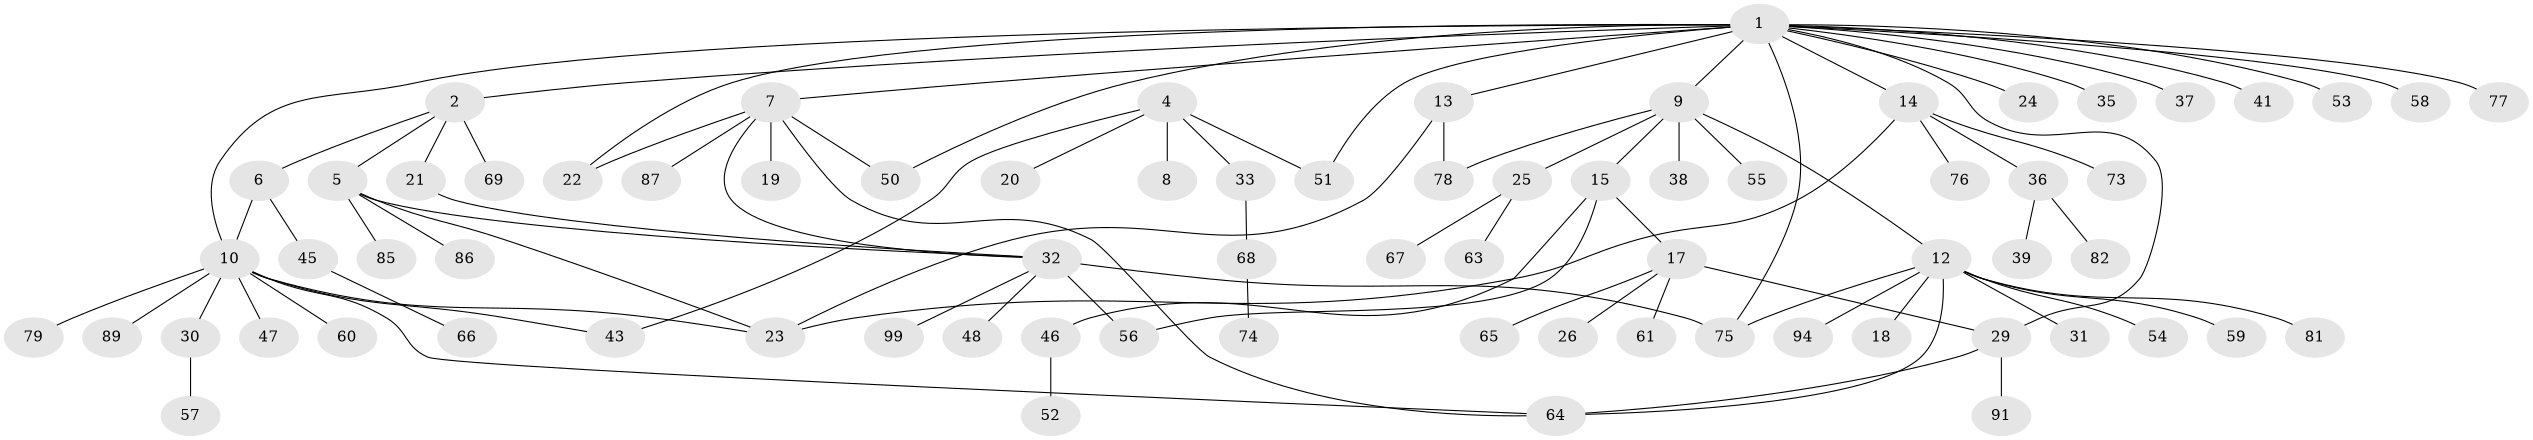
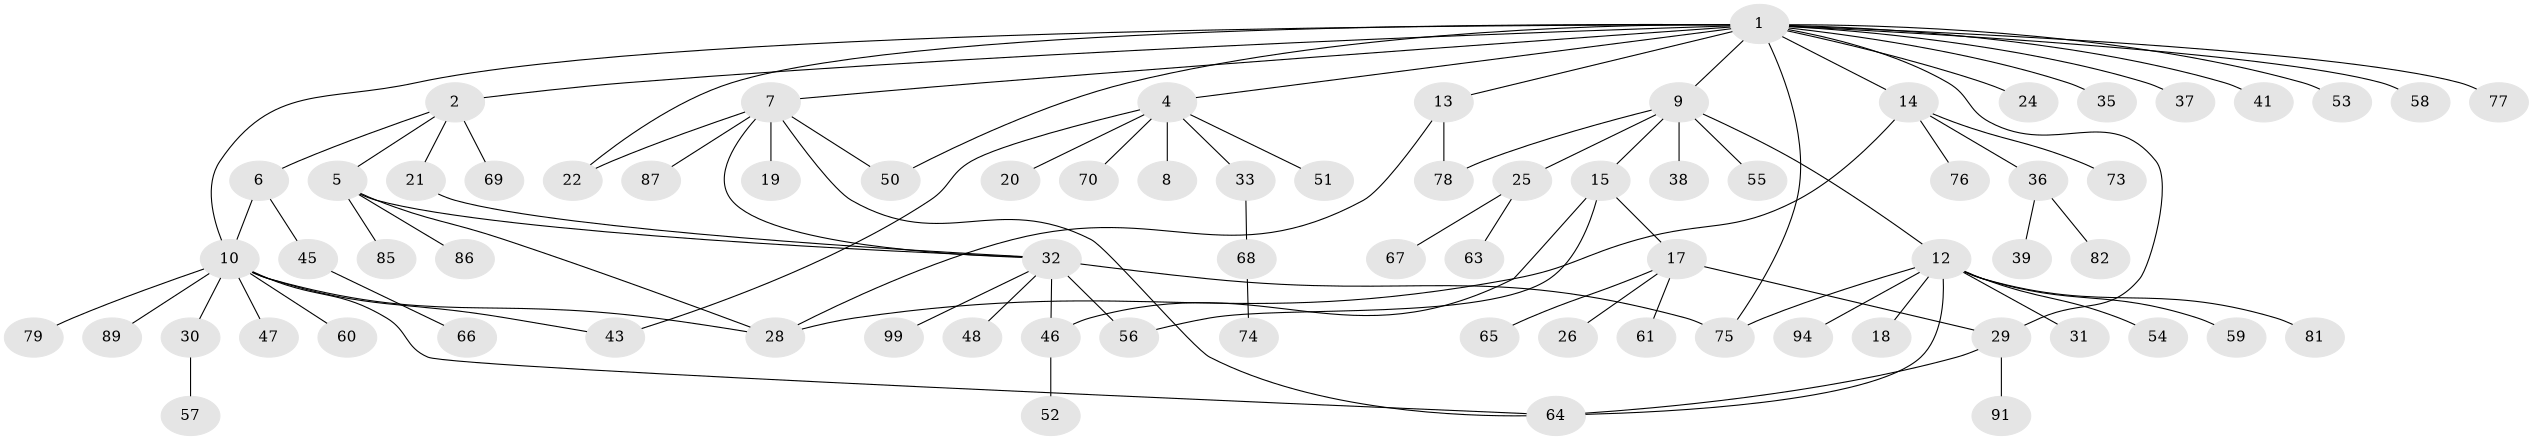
edge "1" -- "51": now "1" -- "4"
node "70": added
edge "32" -- "46": added
node "23": label "23" -> "28"
